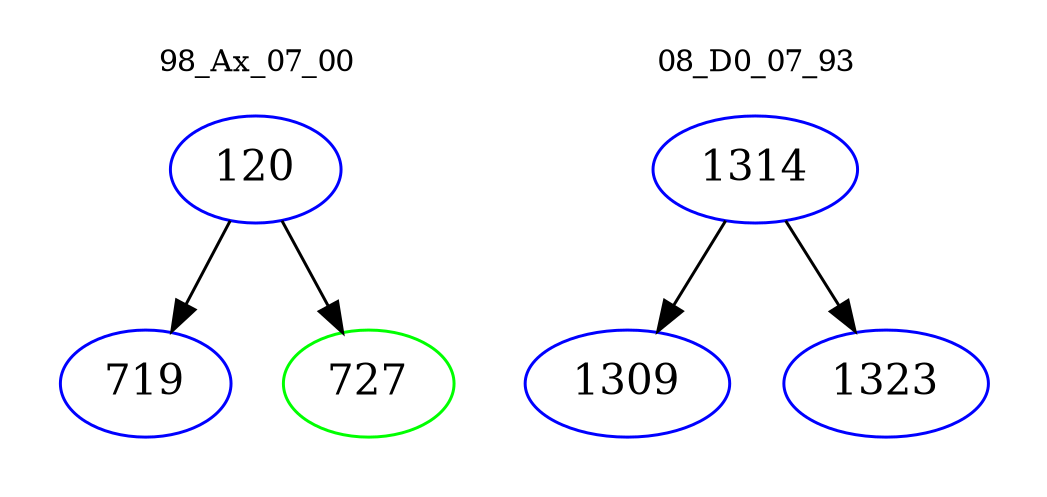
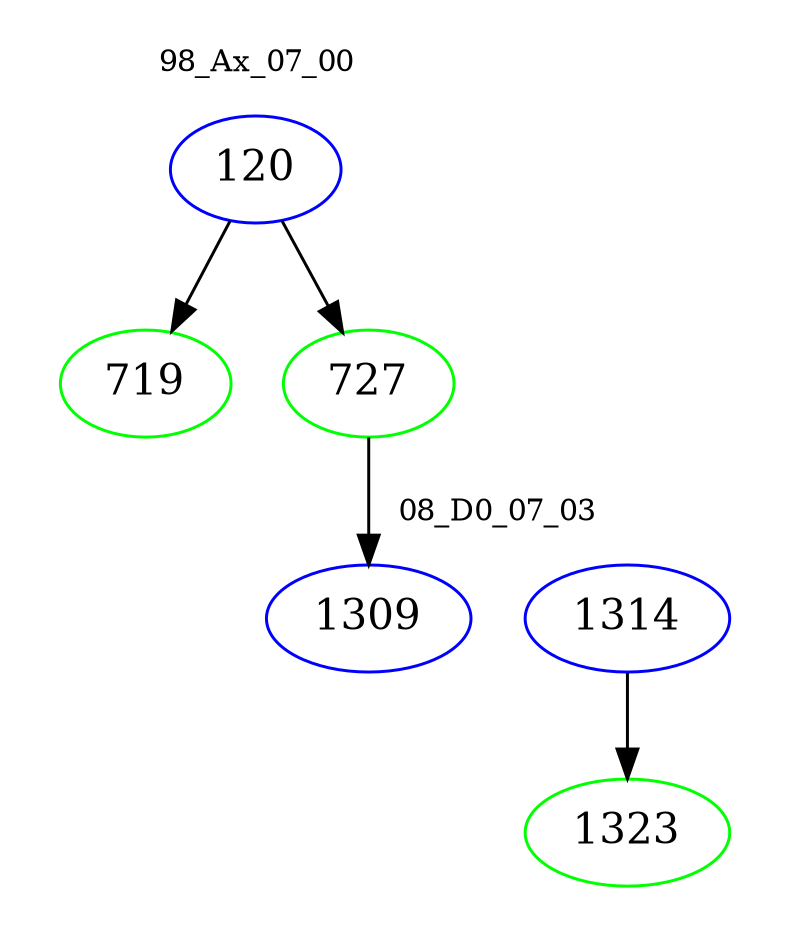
cluster "08_D0_07_93": label "08_D0_07_93" -> "08_D0_07_03"
edge "1314" -> "1309": now "727" -> "1309"
node "719": color blue -> green
node "1323": color blue -> green
